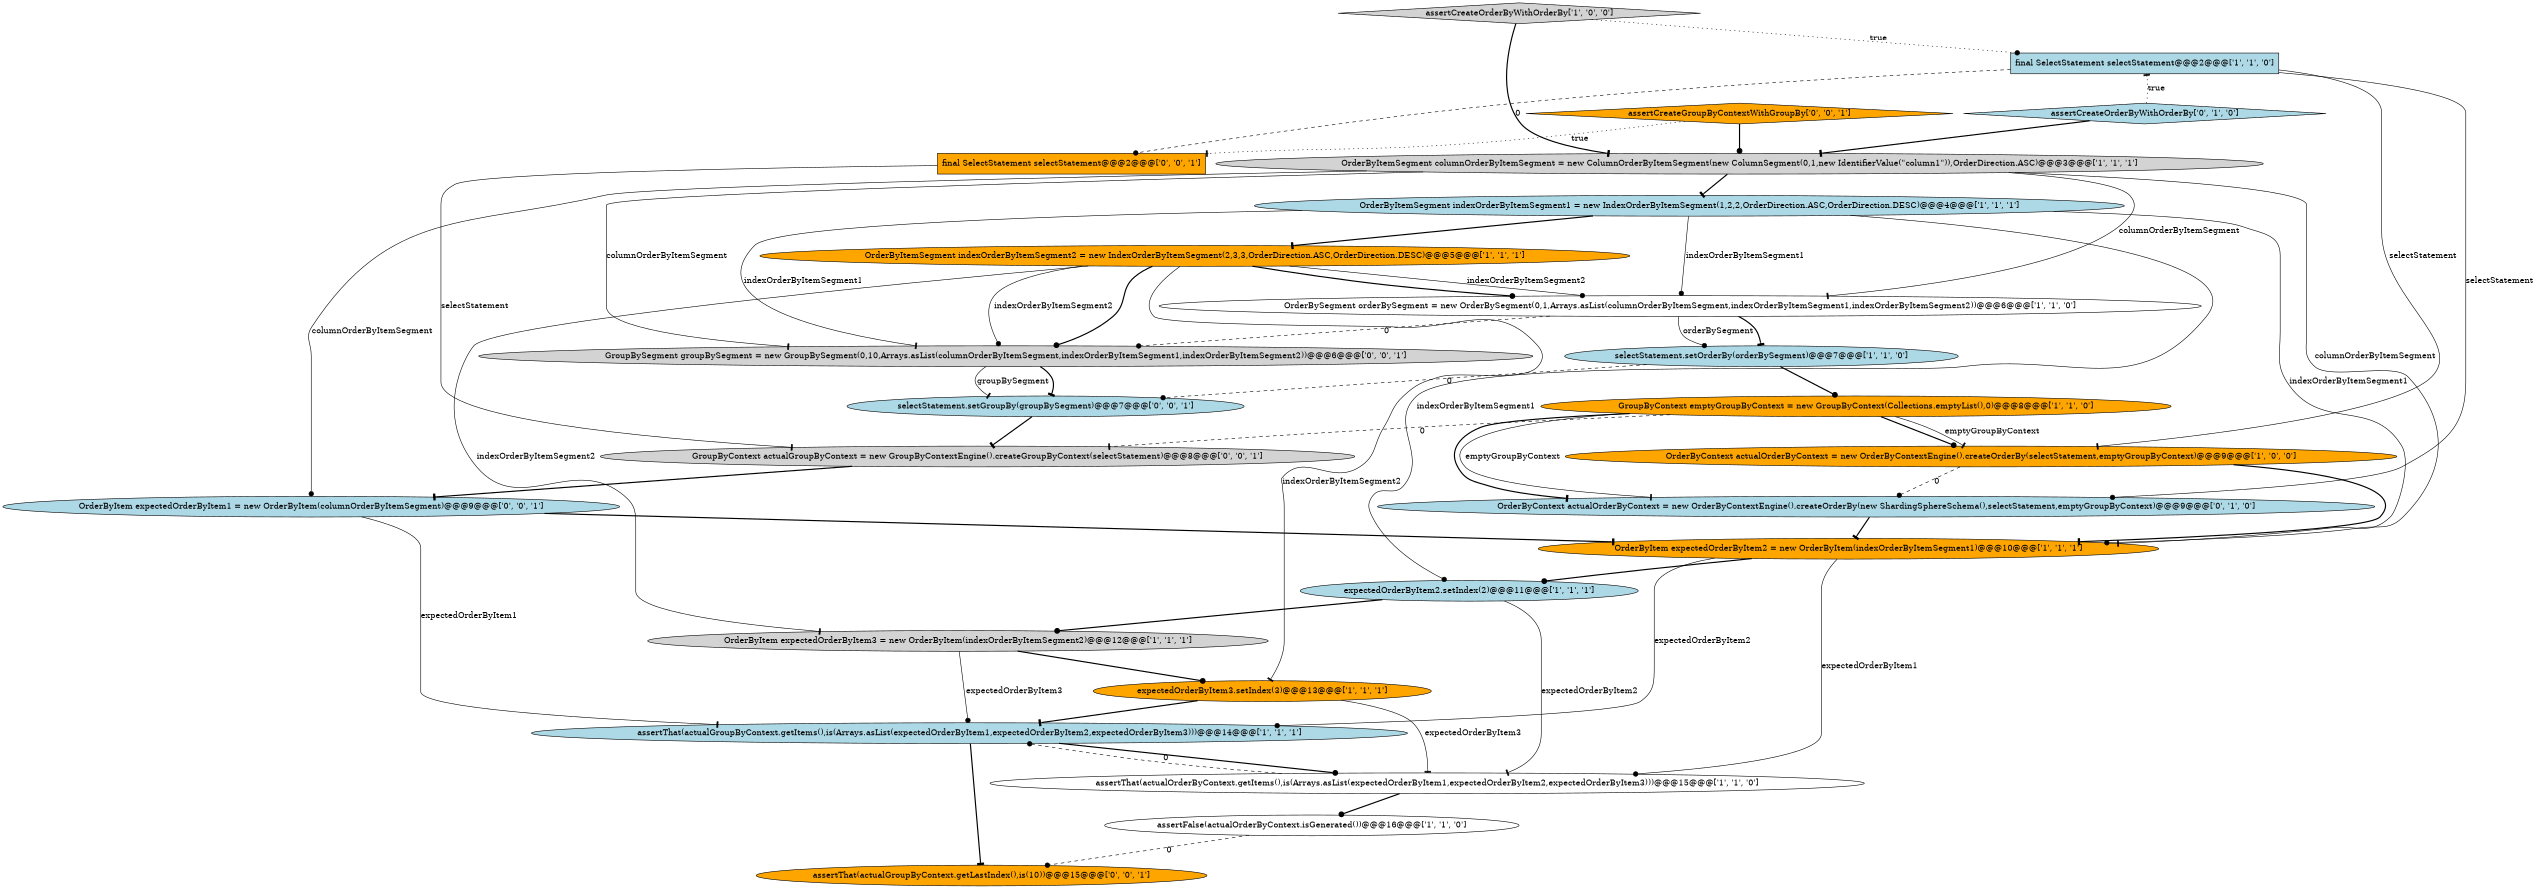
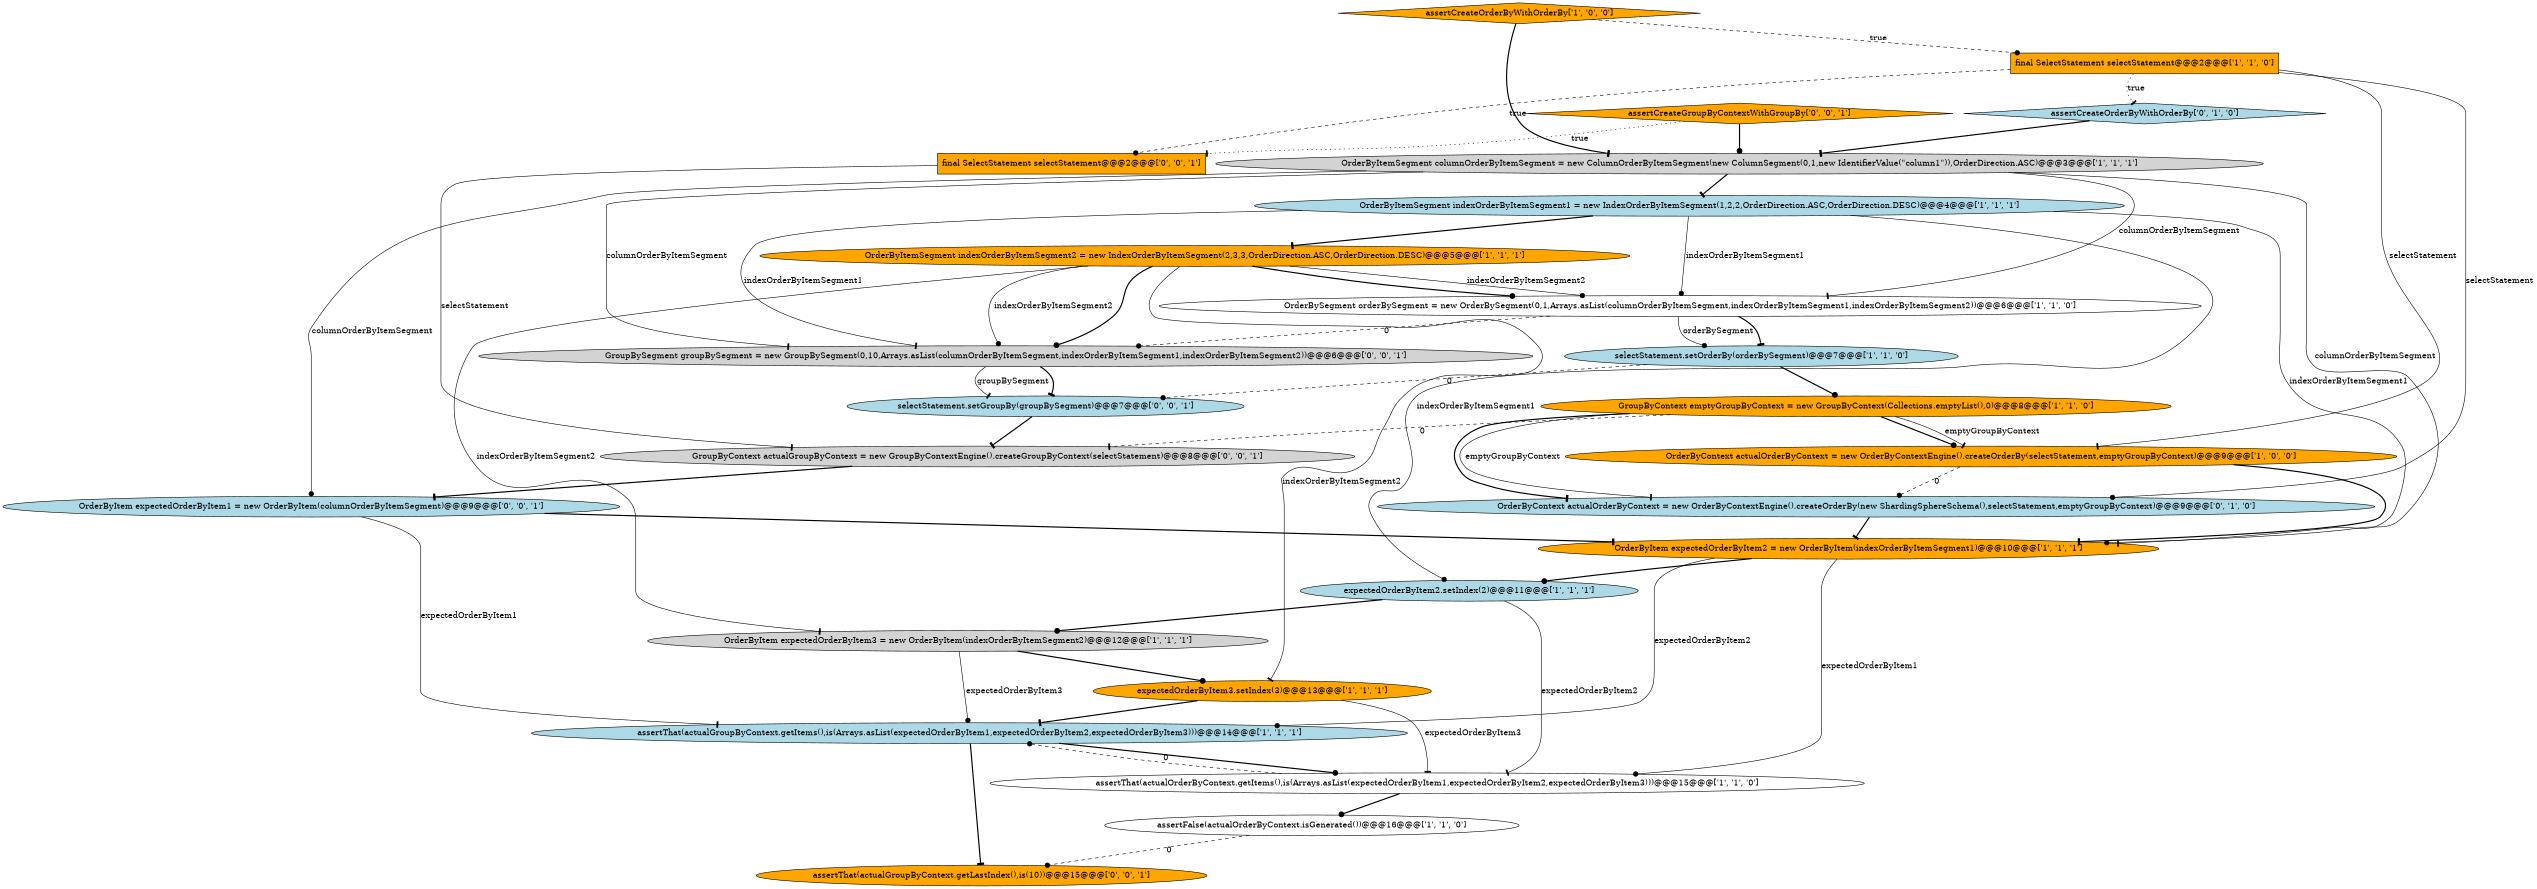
node "assertCreateOrderByWithOrderBy['1', '0', '0']": fillcolor lightgrey -> orange
edge "assertCreateOrderByWithOrderBy['1', '0', '0']" -> "final SelectStatement selectStatement@@@2@@@['1', '1', '0']": style dotted -> dashed
node "final SelectStatement selectStatement@@@2@@@['1', '1', '0']": fillcolor lightblue -> orange
edge "assertCreateOrderByWithOrderBy['0', '1', '0']" -> "final SelectStatement selectStatement@@@2@@@['1', '1', '0']": reversed
edge "final SelectStatement selectStatement@@@2@@@['1', '1', '0']" -> "final SelectStatement selectStatement@@@2@@@['0', '0', '1']": label "0" -> "true"
